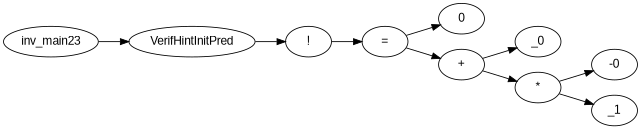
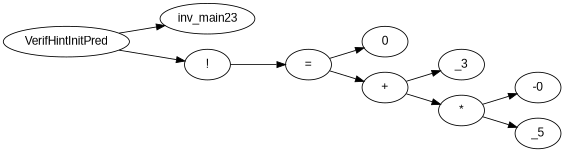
edge "inv_main23" -> "VerifHintInitPred": reversed
node "_0": label "_0" -> "_3"
node "_1": label "_1" -> "_5"
